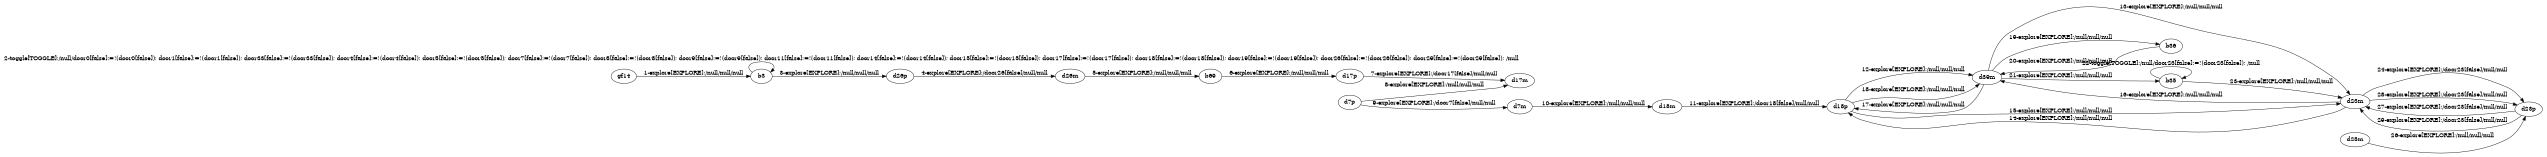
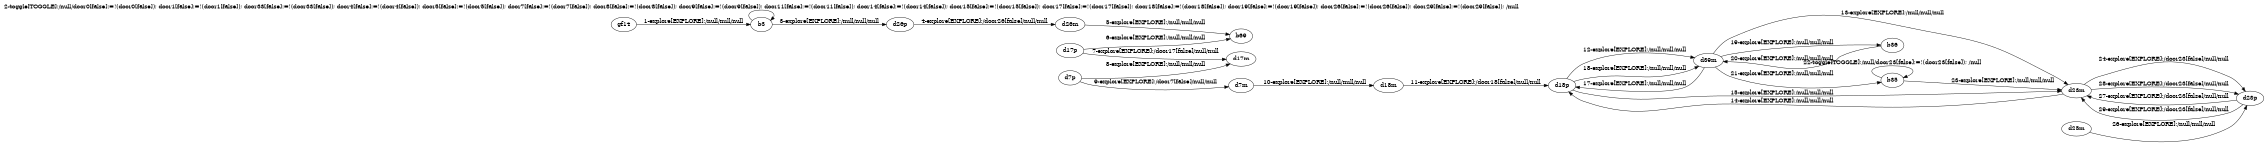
edge "b69" -> "d17p": reversed
edge "d23m" -> "d39m": removed, label "16-explore[EXPLORE];/null/null/null"
